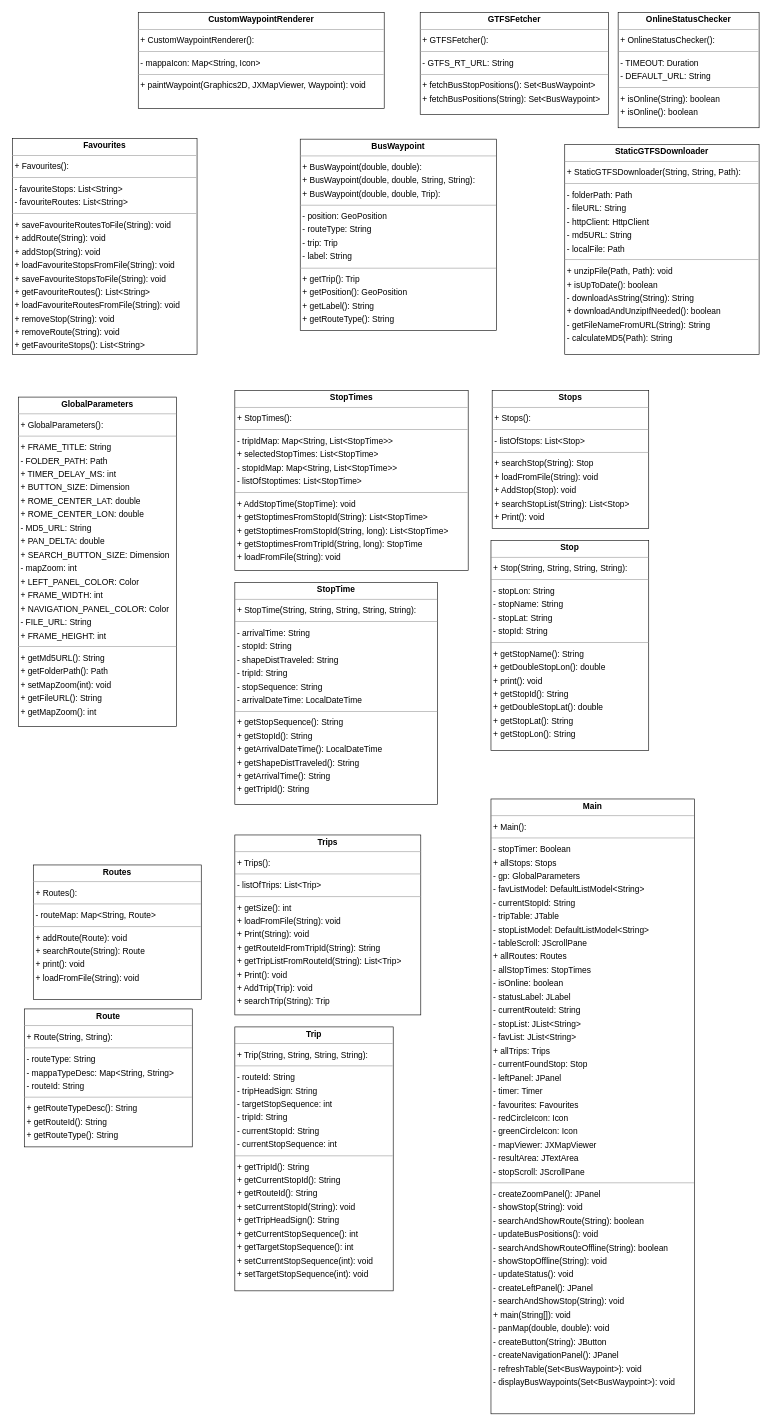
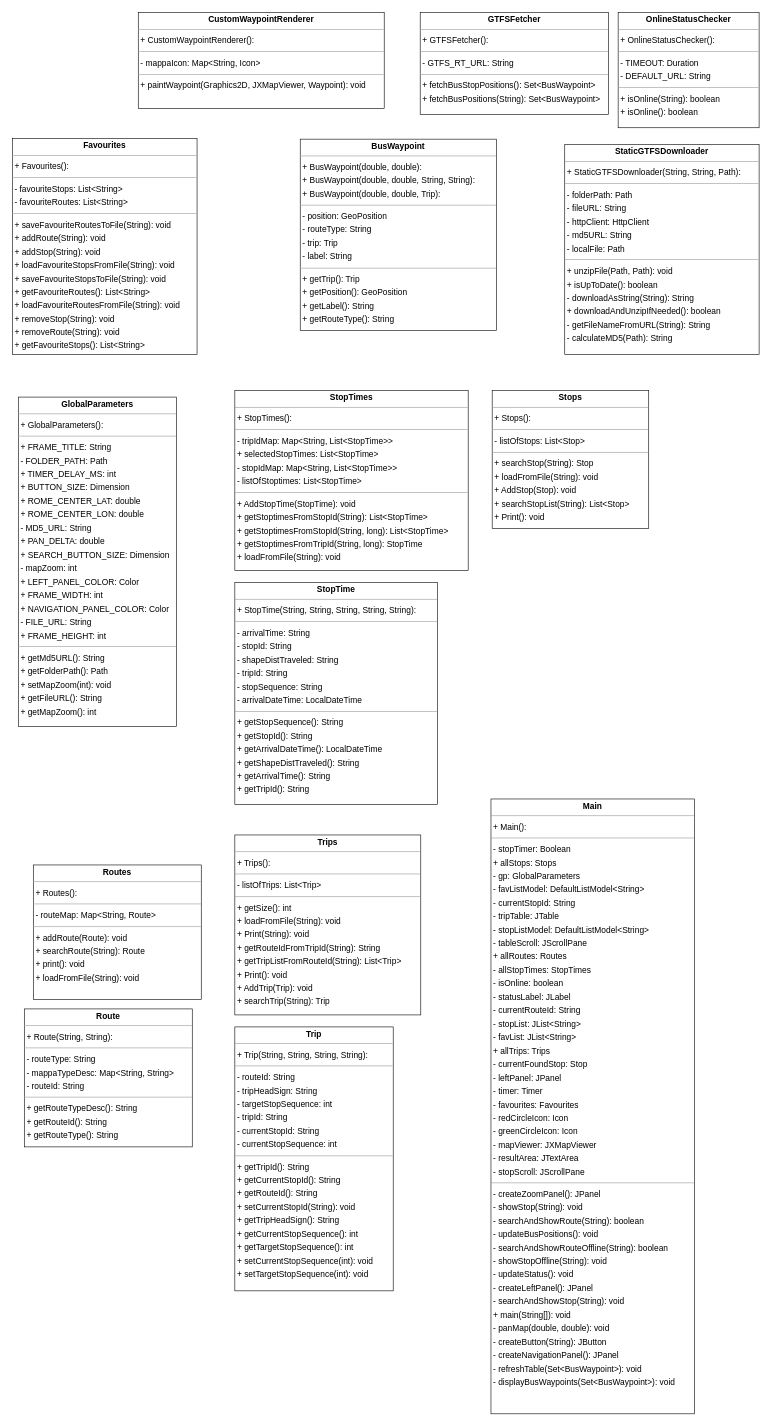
node "Stop + Stop(String, String, String, String): - stopLon: String - stopName: String - stopLat: String - stopId: String + getStopName(): String + getDoubleStopLon(): double + print(): void + getStopId(): String + getDoubleStopLat(): double + getStopLat(): String + getStopLon(): String": removed
